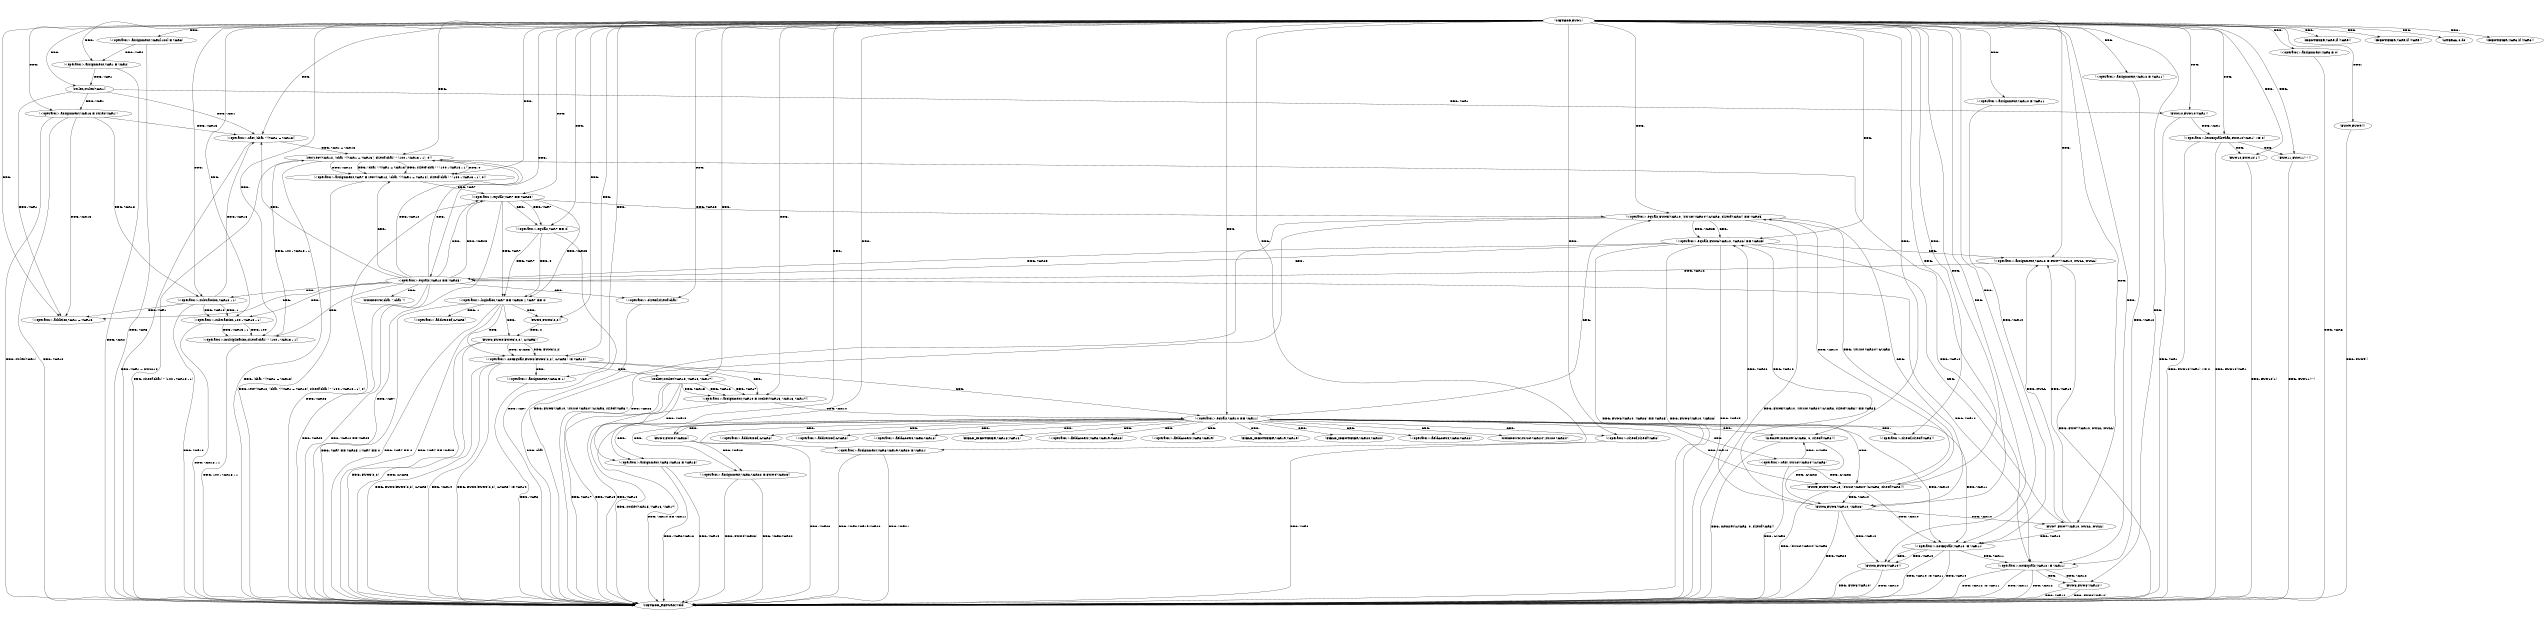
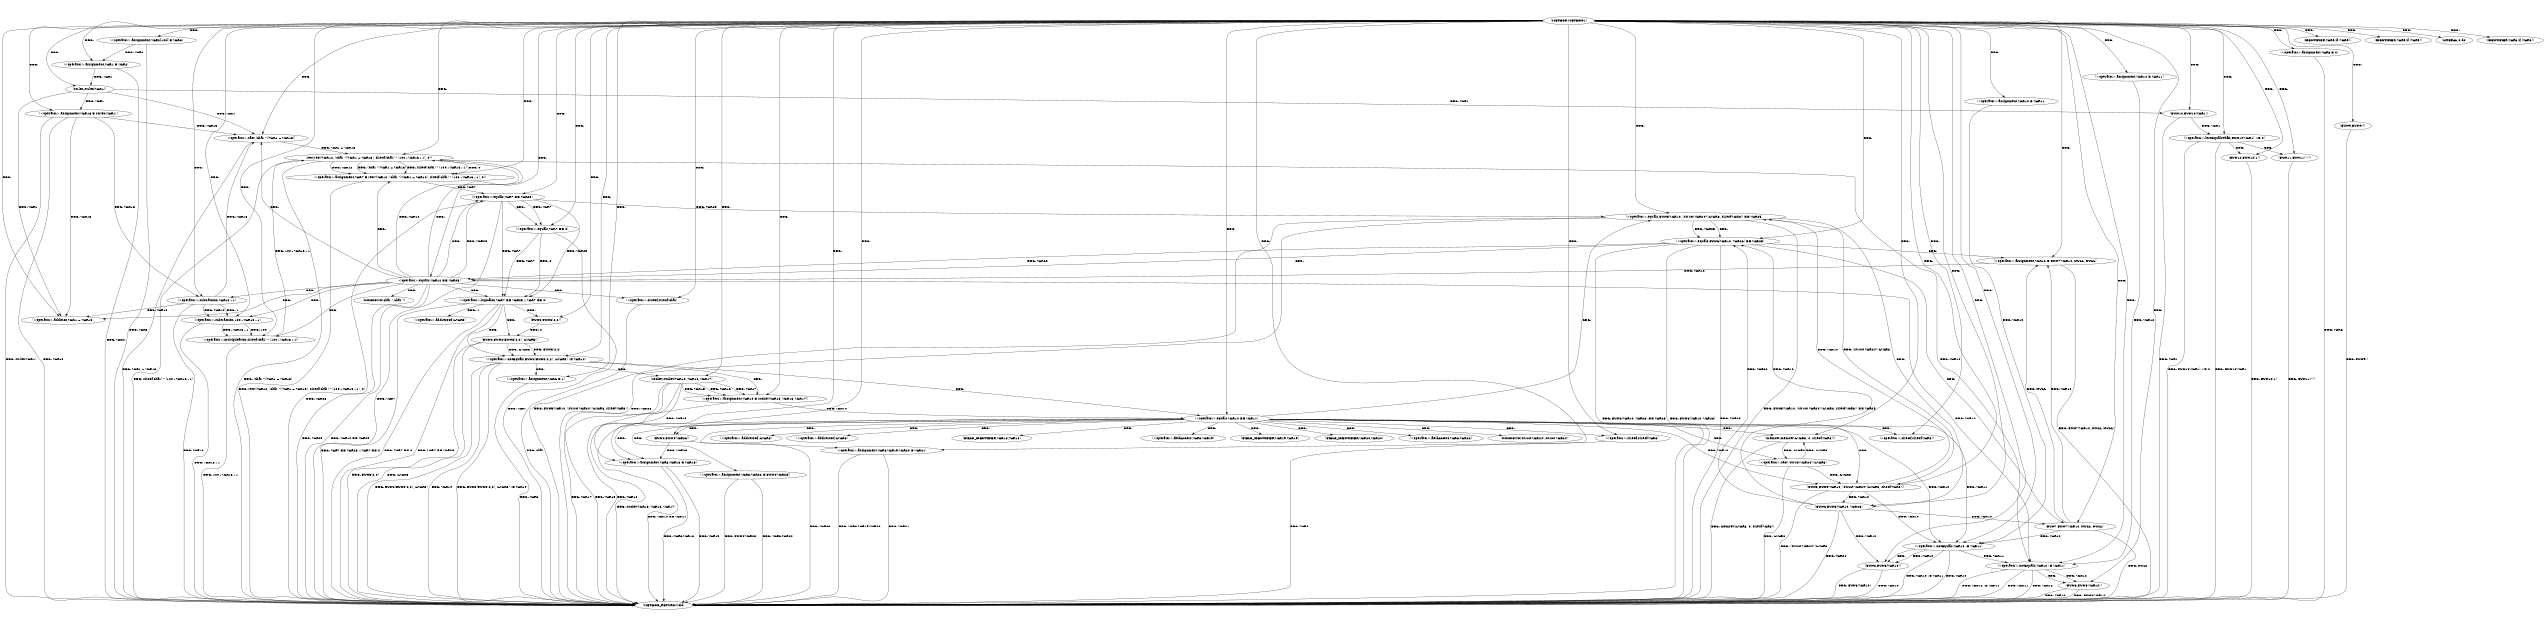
node "(METHOD,FUN1)": label "(METHOD,FUN1)" -> "(METHOD,METHOD1)"
edge "(<operator>.equals,VAR12 == VAR25)" -> "(<operator>.logicalOr,VAR7 == VAR25 || VAR7 == 0)": added, label "CDG:"
edge "(<operator>.subtraction,VAR13 - 1)" -> "(<operator>.addition,VAR1 + VAR13)": label "DDG: VAR1" -> "DDG: VAR13"
edge "(<operator>.cast,(char *)(VAR1 + VAR13))" -> "(METHOD_RETURN,void)": label "DDG: VAR1 + NULL13" -> "DDG: VAR1 + VAR13"
node "(<operator>.fieldAccess,VAR8.VAR18)": removed
node "(<operator>.fieldAccess,VAR8.VAR19.VAR20)": removed
edge "(FUN4,FUN4(VAR23))" -> "(<operator>.assignment,VAR8.VAR22 = FUN4(VAR23))": now "(FUN4,FUN4(VAR23))" -> "(<operator>.assignment,VAR8.VAR18 = VAR15)"
edge "(memset,memset(&VAR8, 0, sizeof(VAR8)))" -> "(FUN6,FUN6(VAR10, VAR26))": now "(memset,memset(&VAR8, 0, sizeof(VAR8)))" -> "(<operator>.cast,(struct VAR24*)&VAR8)"
edge "(FUN7,FUN7(VAR10, NULL, NULL))" -> "(METHOD_RETURN,void)": added, label "DDG: NULL"
